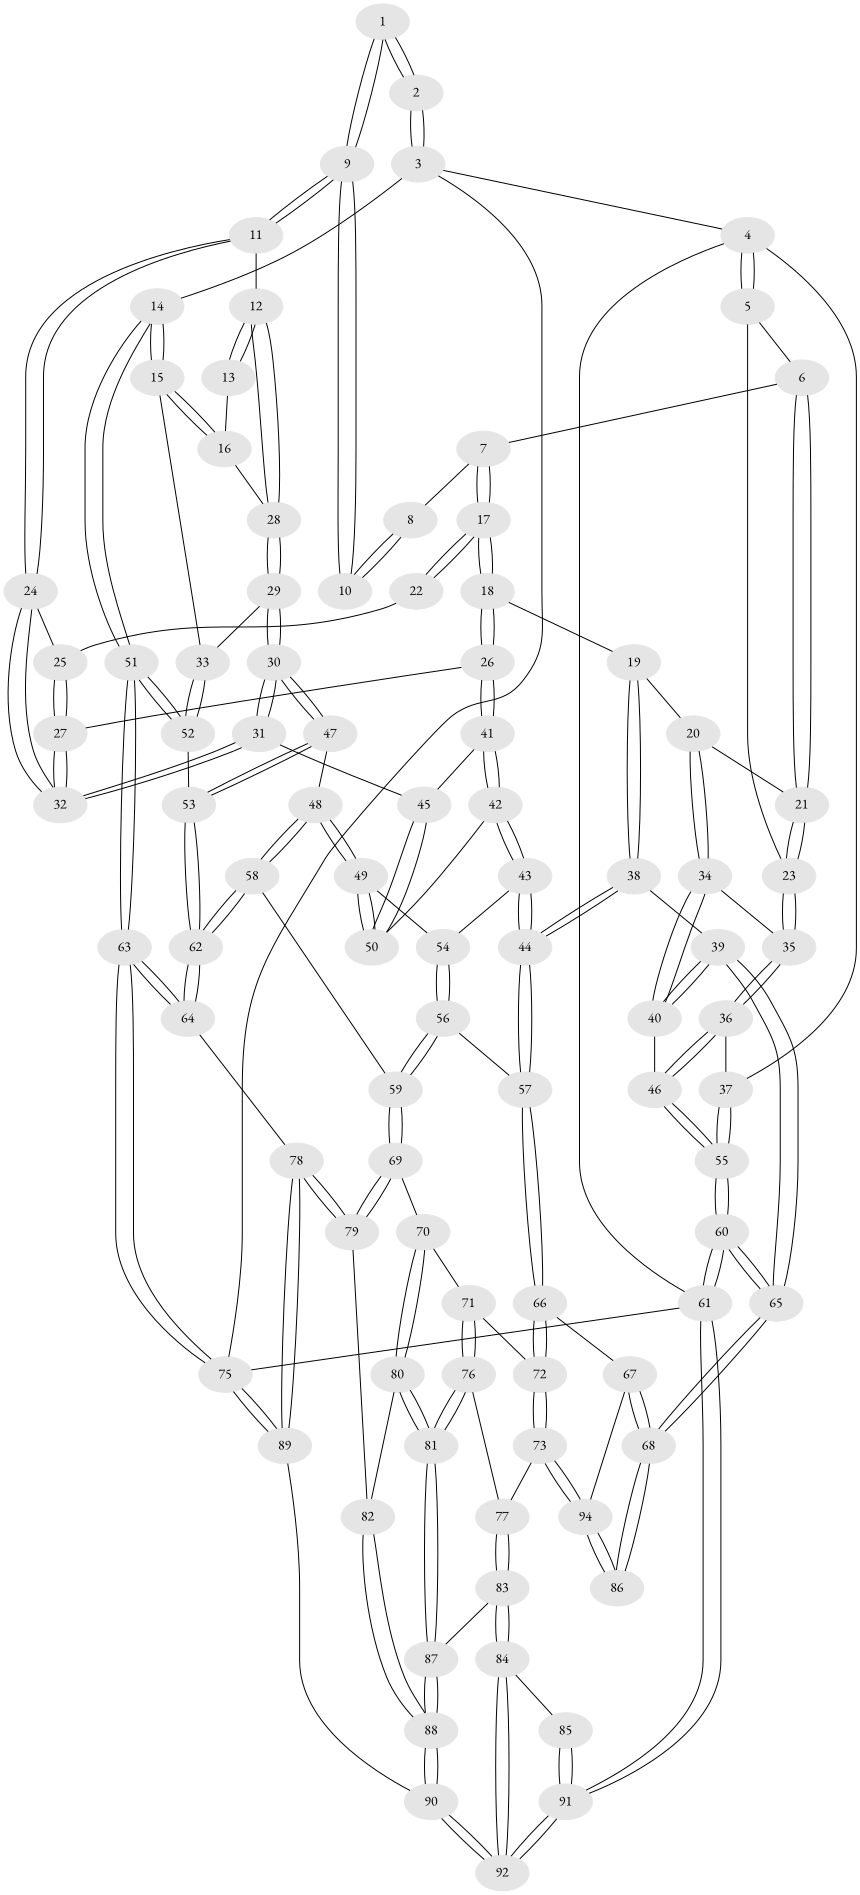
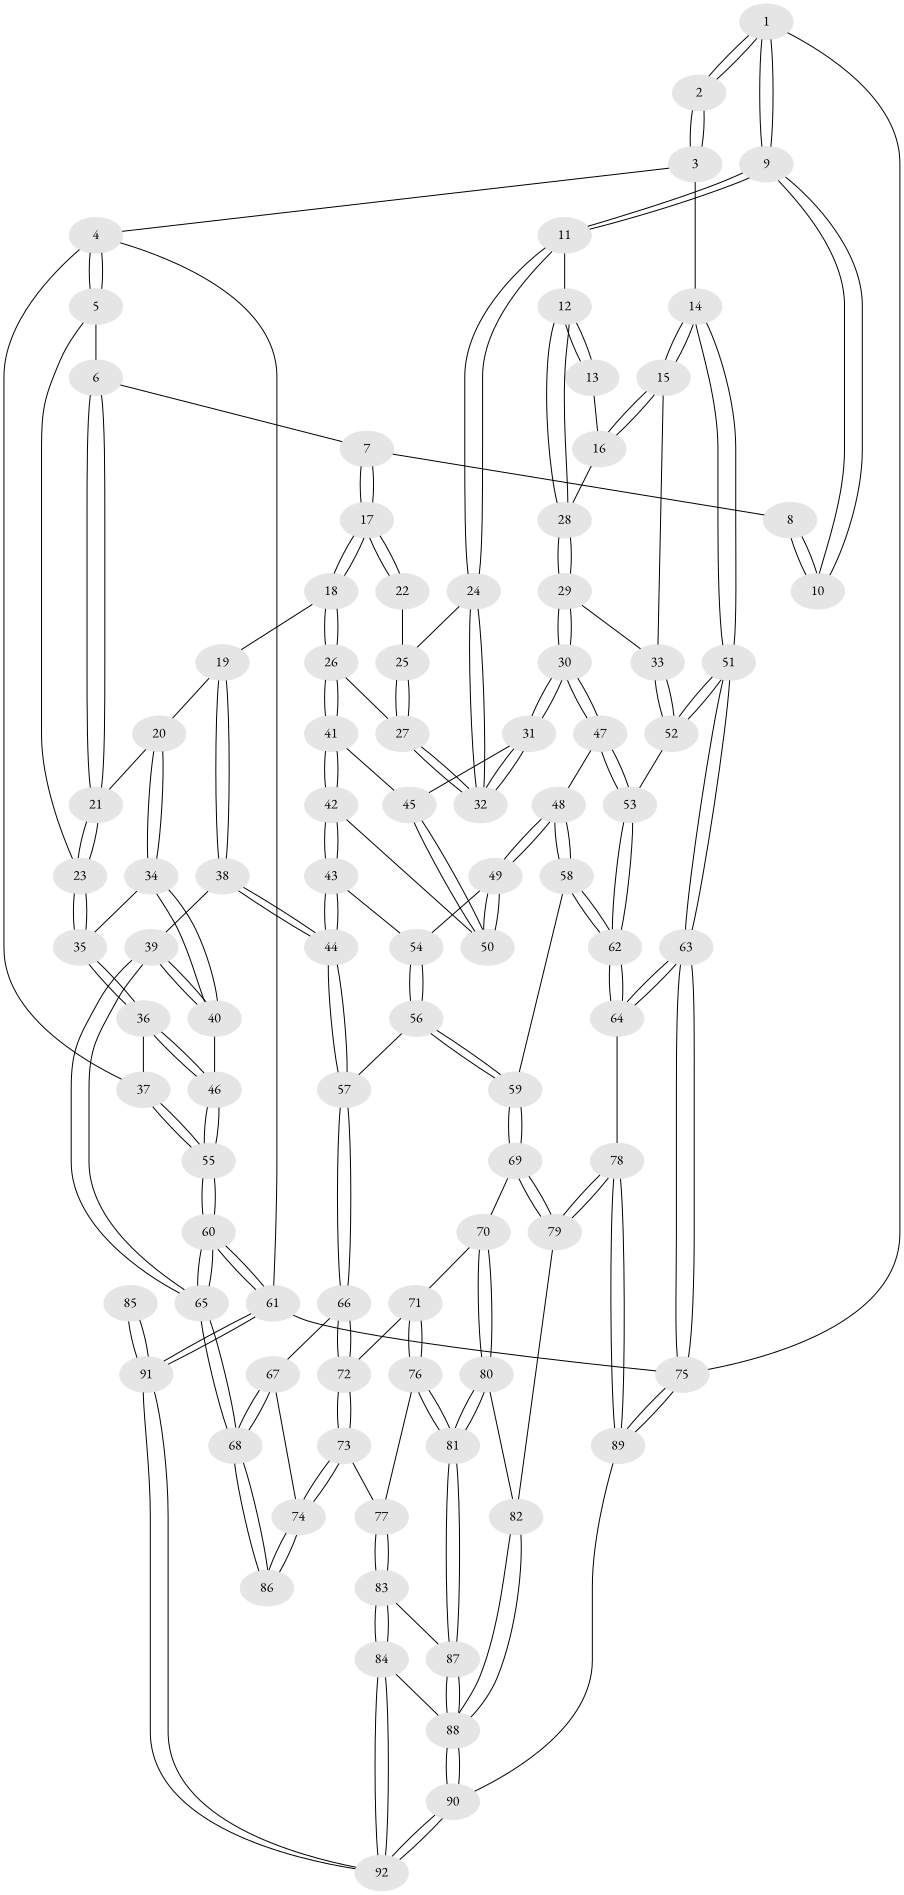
edge "3" -- "75": now "1" -- "75"
node "94": label "94" -> "74"
edge "84" -- "85": now "84" -- "88"
